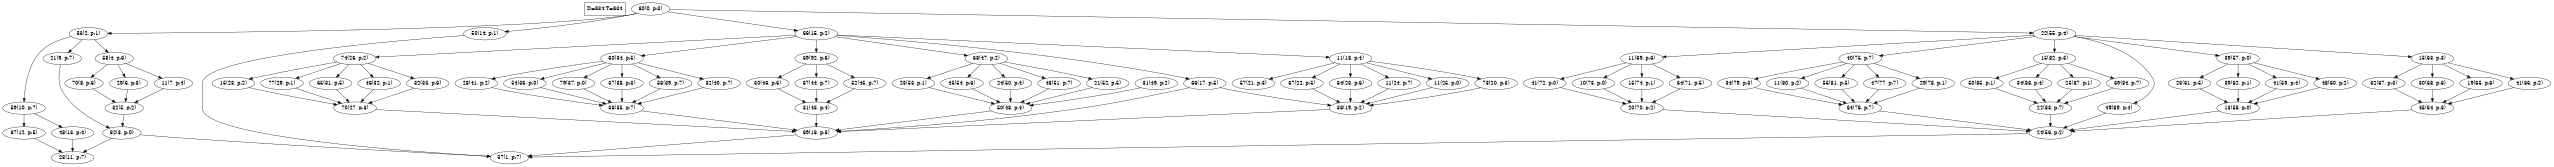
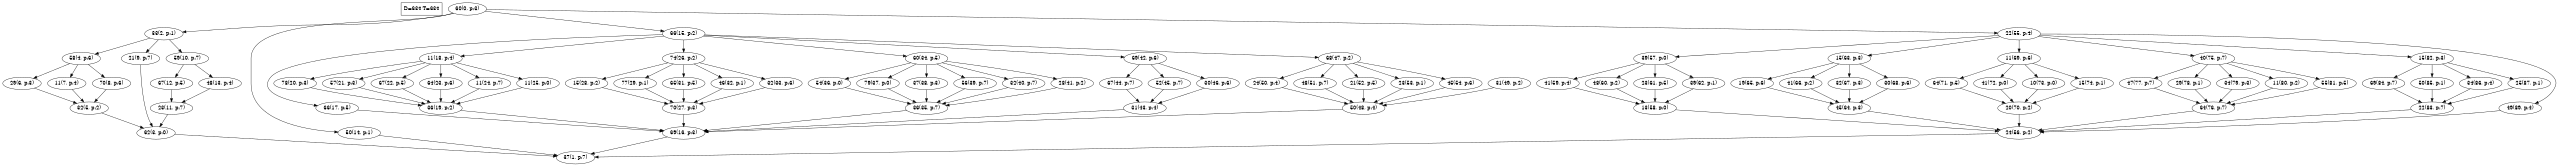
node "69(92, p:6)": label "69(92, p:6)" -> "69(42, p:6)"
edge "66(17, p:5)" -> "36(19, p:2)": now "57(21, p:3)" -> "36(19, p:2)"
edge "62(3, p:0)" -> "23(11, p:7)": reversed
